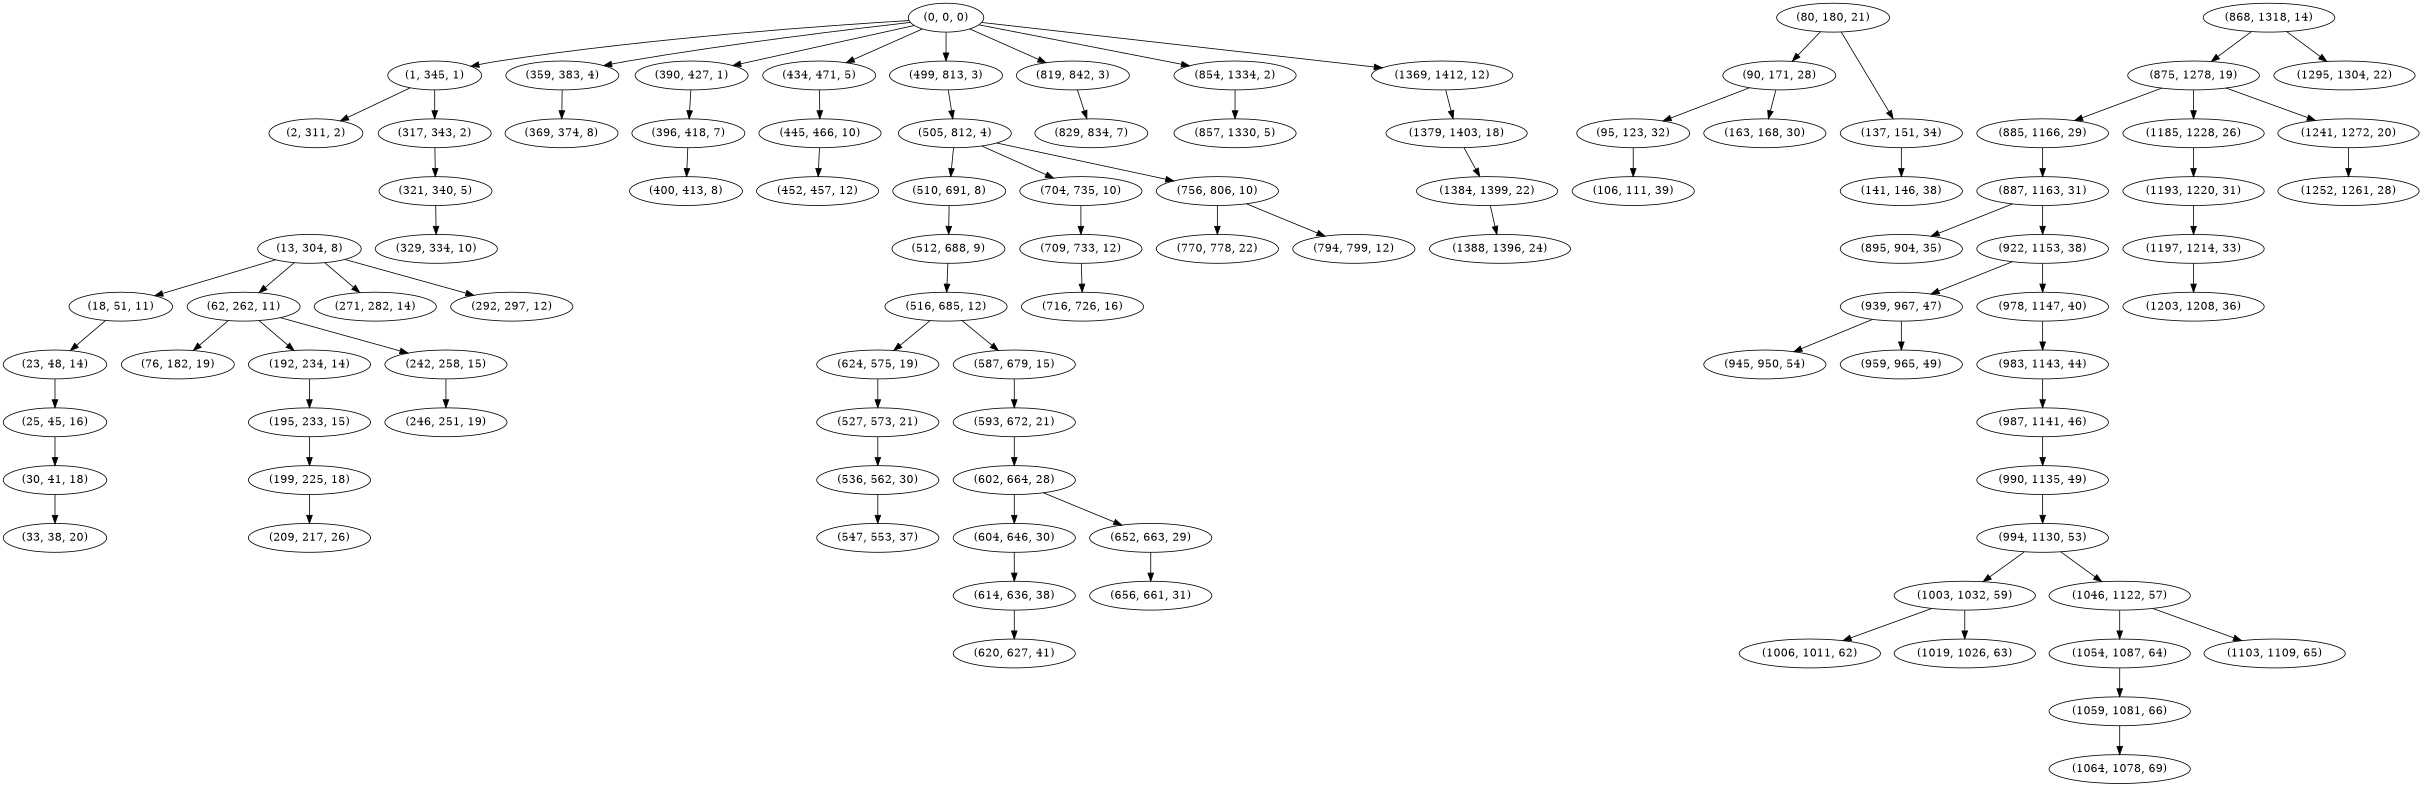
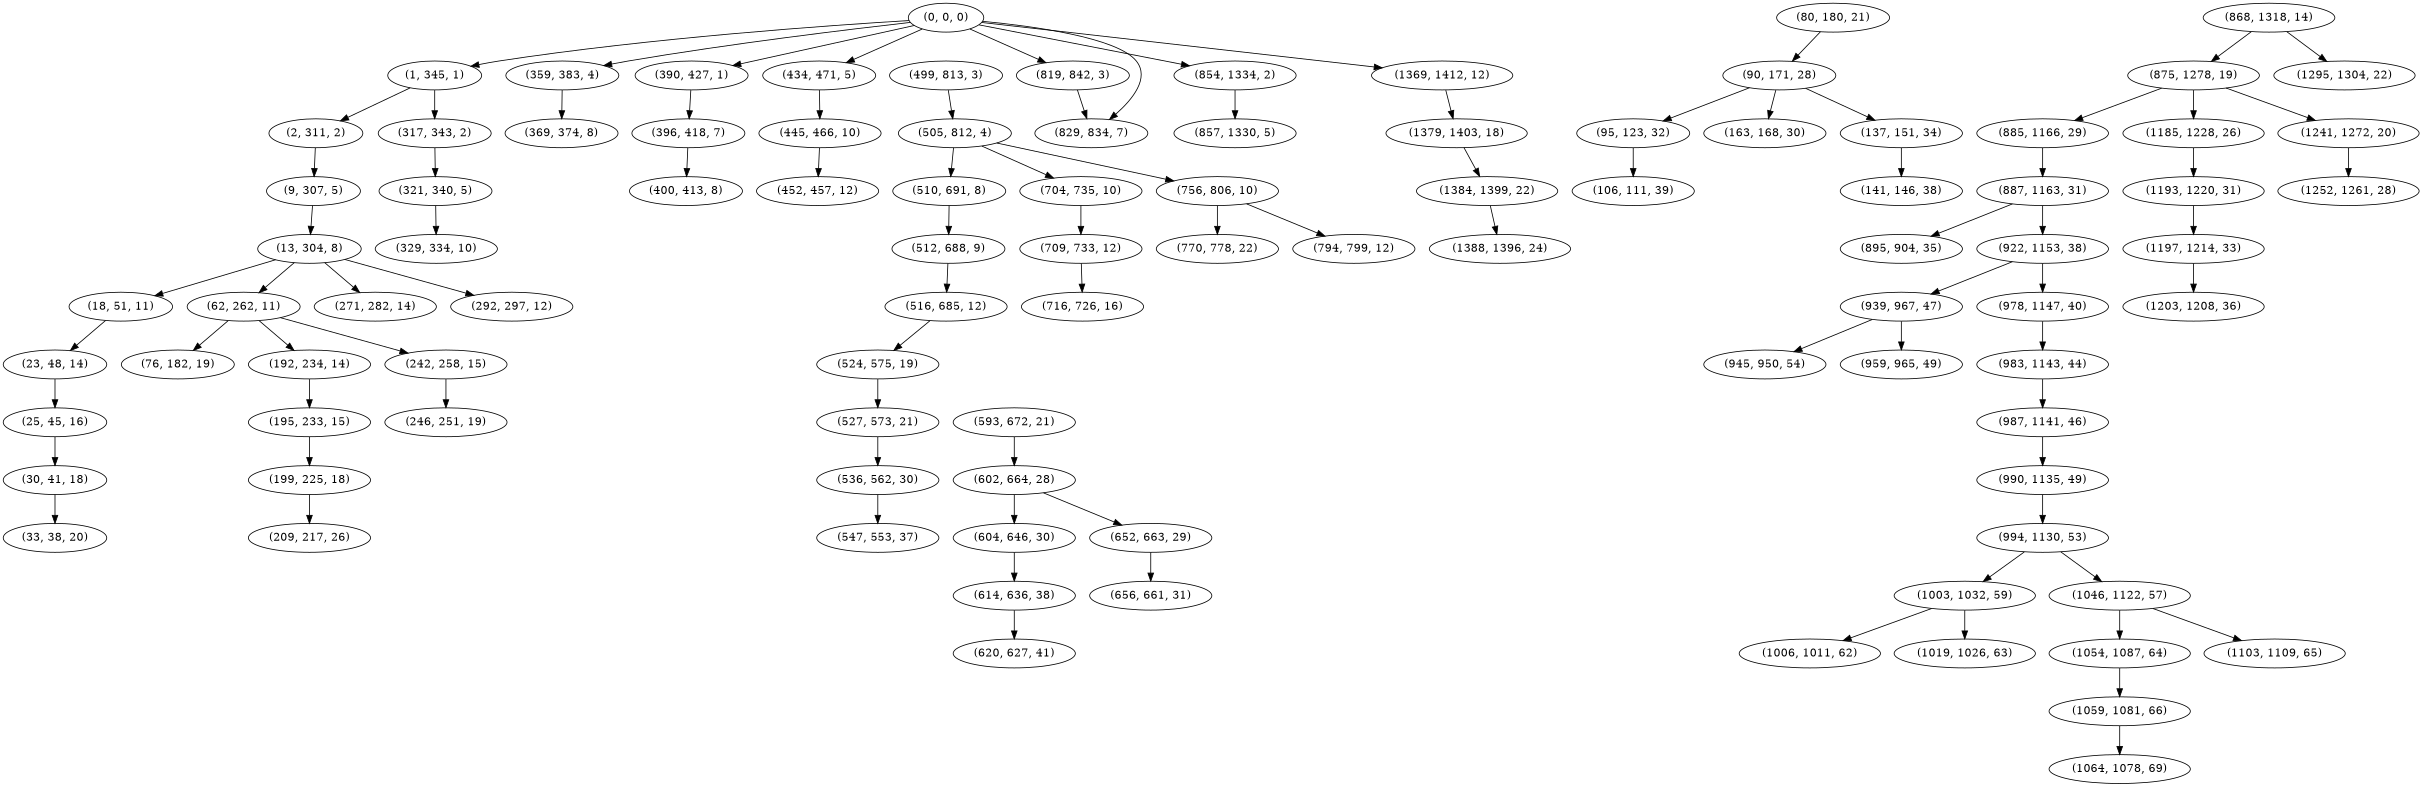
edge "(0, 0, 0)" -> "(499, 813, 3)": now "(0, 0, 0)" -> "(829, 834, 7)"
edge "(80, 180, 21)" -> "(137, 151, 34)": now "(90, 171, 28)" -> "(137, 151, 34)"
node "(9, 307, 5)": added
node "(624, 575, 19)": label "(624, 575, 19)" -> "(524, 575, 19)"
node "(587, 679, 15)": removed
